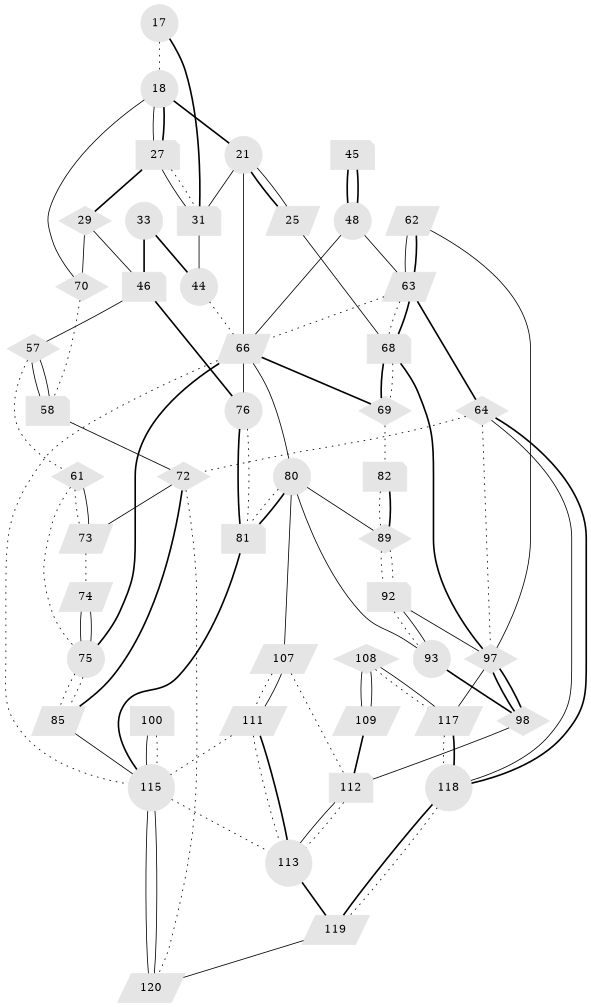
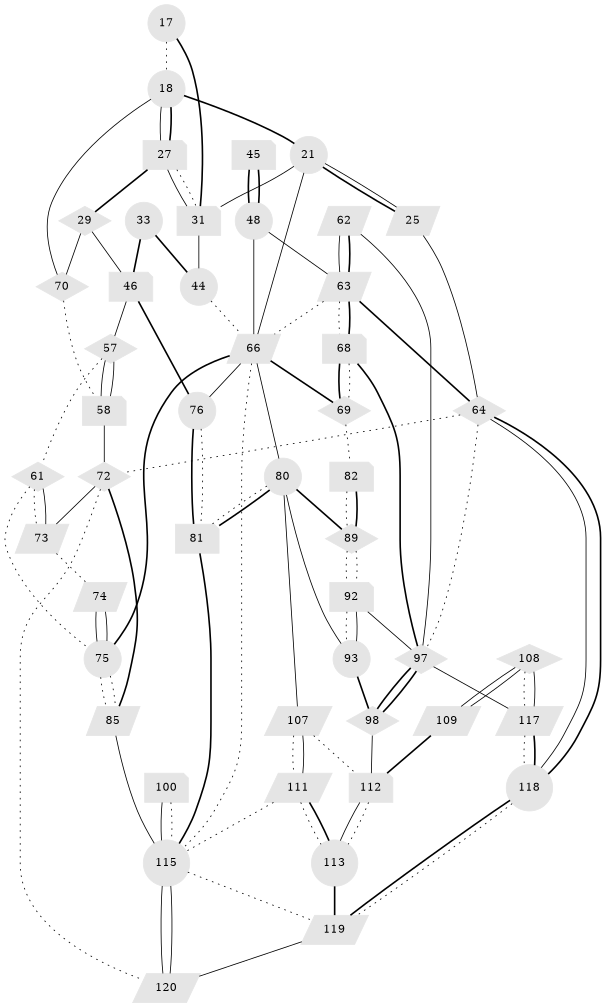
edge "25" -- "68": now "25" -- "64"
edge "80" -- "89": style solid -> bold
edge "115" -- "113": now "115" -- "119"
